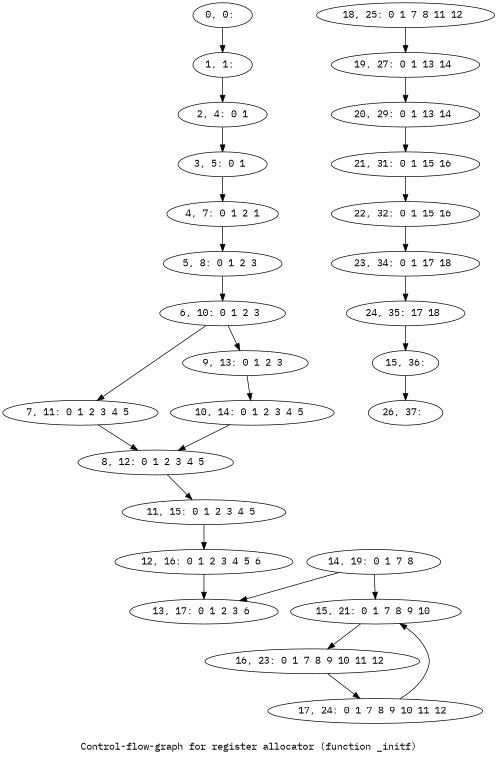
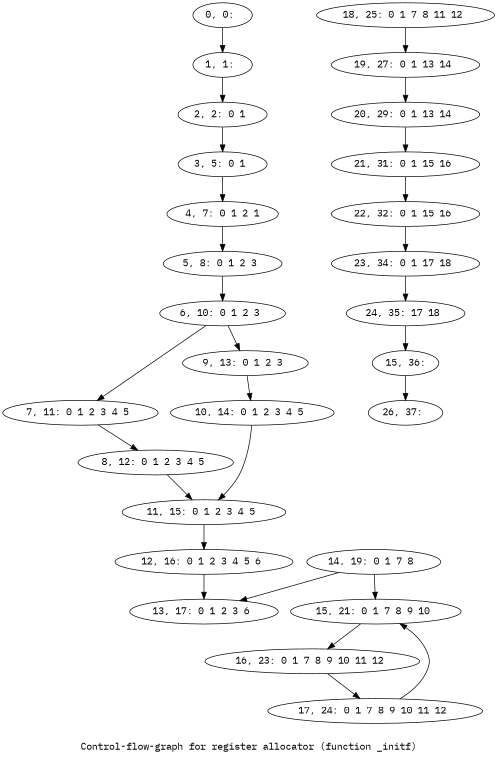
node "2, 4: 0 1": label "2, 4: 0 1" -> "2, 2: 0 1"
edge "10, 14: 0 1 2 3 4 5" -> "8, 12: 0 1 2 3 4 5": now "10, 14: 0 1 2 3 4 5" -> "11, 15: 0 1 2 3 4 5"
